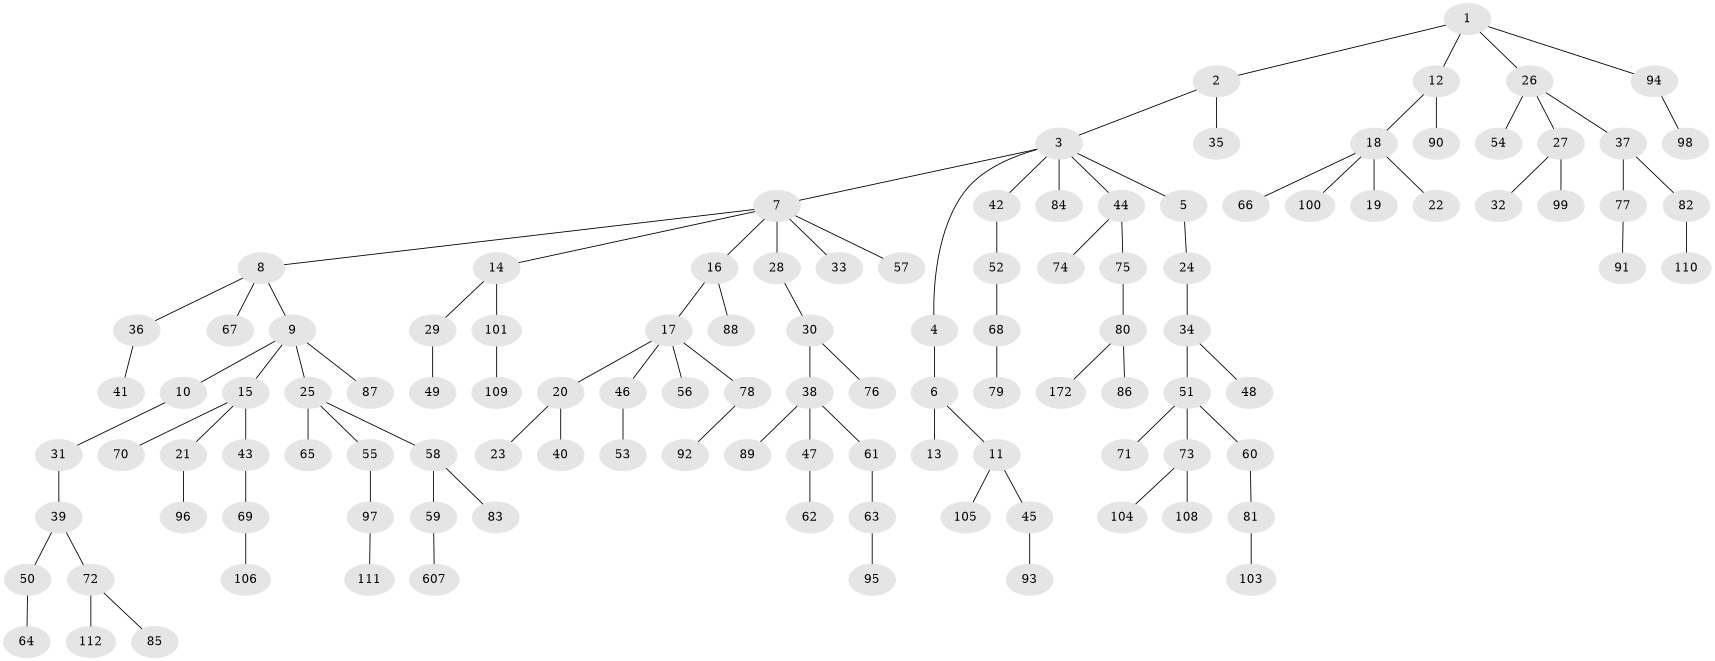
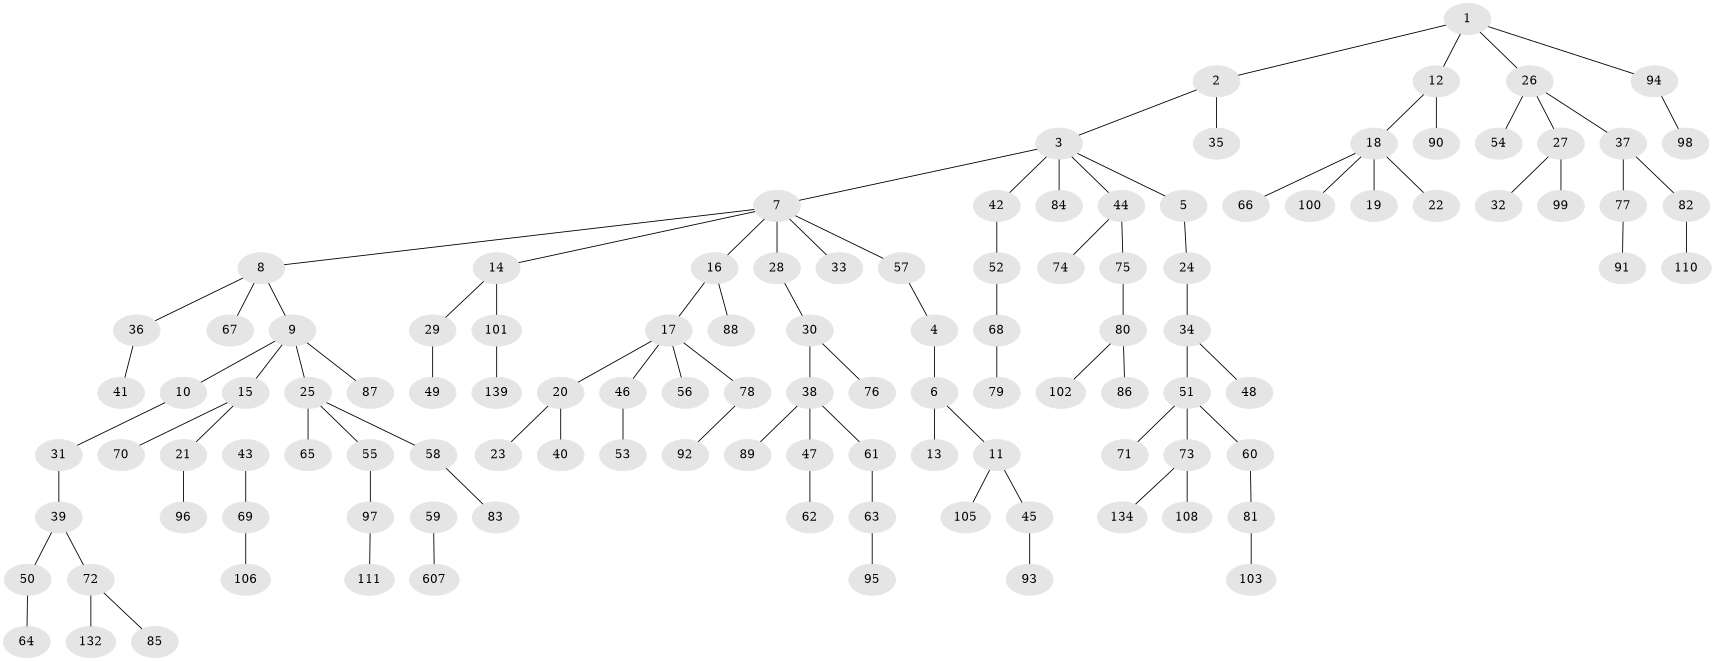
edge "3" -- "4": now "57" -- "4"
node "109": label "109" -> "139"
node "172": label "172" -> "102"
edge "15" -- "43": removed
edge "58" -- "59": removed
node "104": label "104" -> "134"
node "112": label "112" -> "132"
